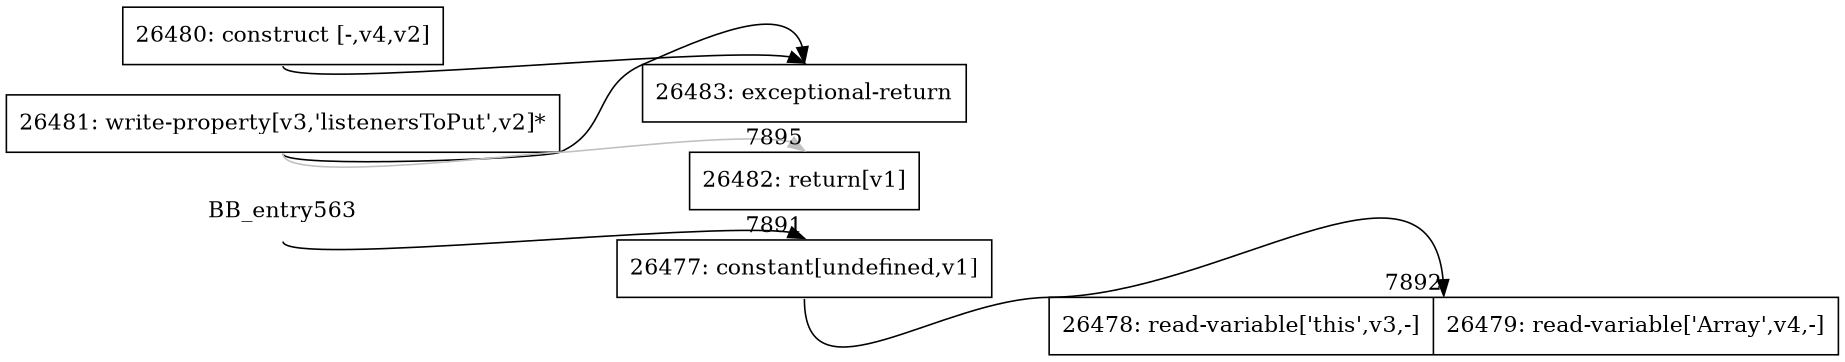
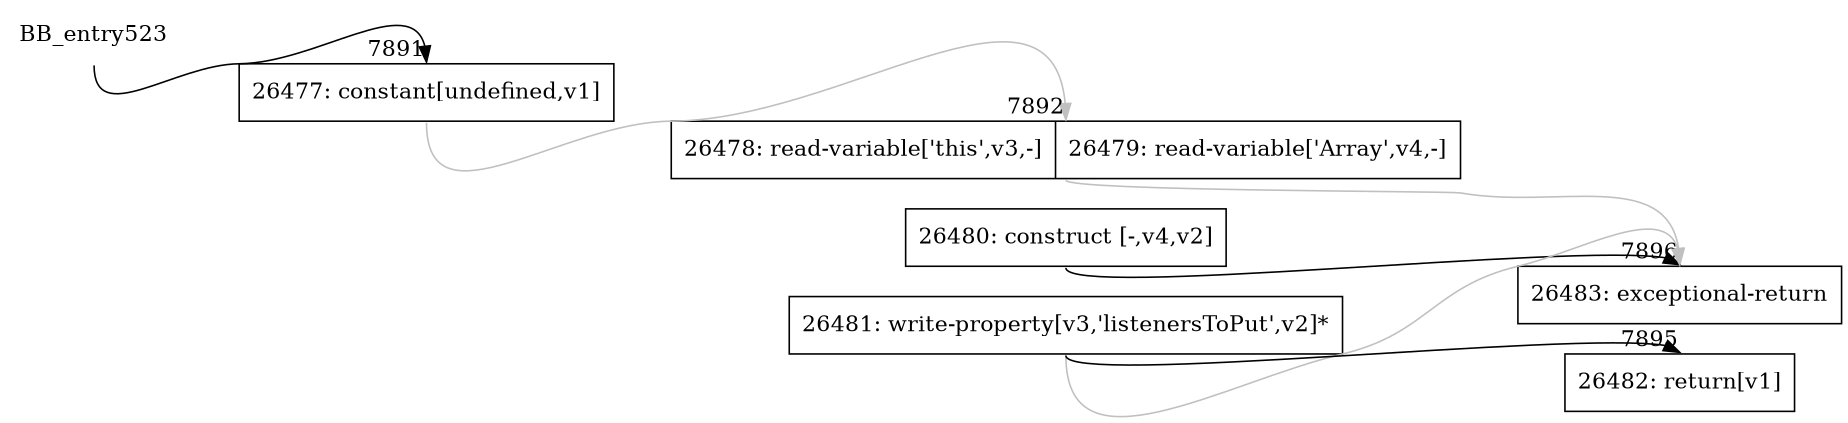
edge "26481: write-property[v3,'listenersToPut',v2]*" -> "26483: exceptional-return": color black -> gray
edge "26481: write-property[v3,'listenersToPut',v2]*" -> "26482: return[v1]": color gray -> black
edge "26478: read-variable['this',v3,-]" -> "26483: exceptional-return": added
node "BB_entry563": label "BB_entry563" -> "BB_entry523"
edge "26477: constant[undefined,v1]" -> "26478: read-variable['this',v3,-]": color black -> gray
